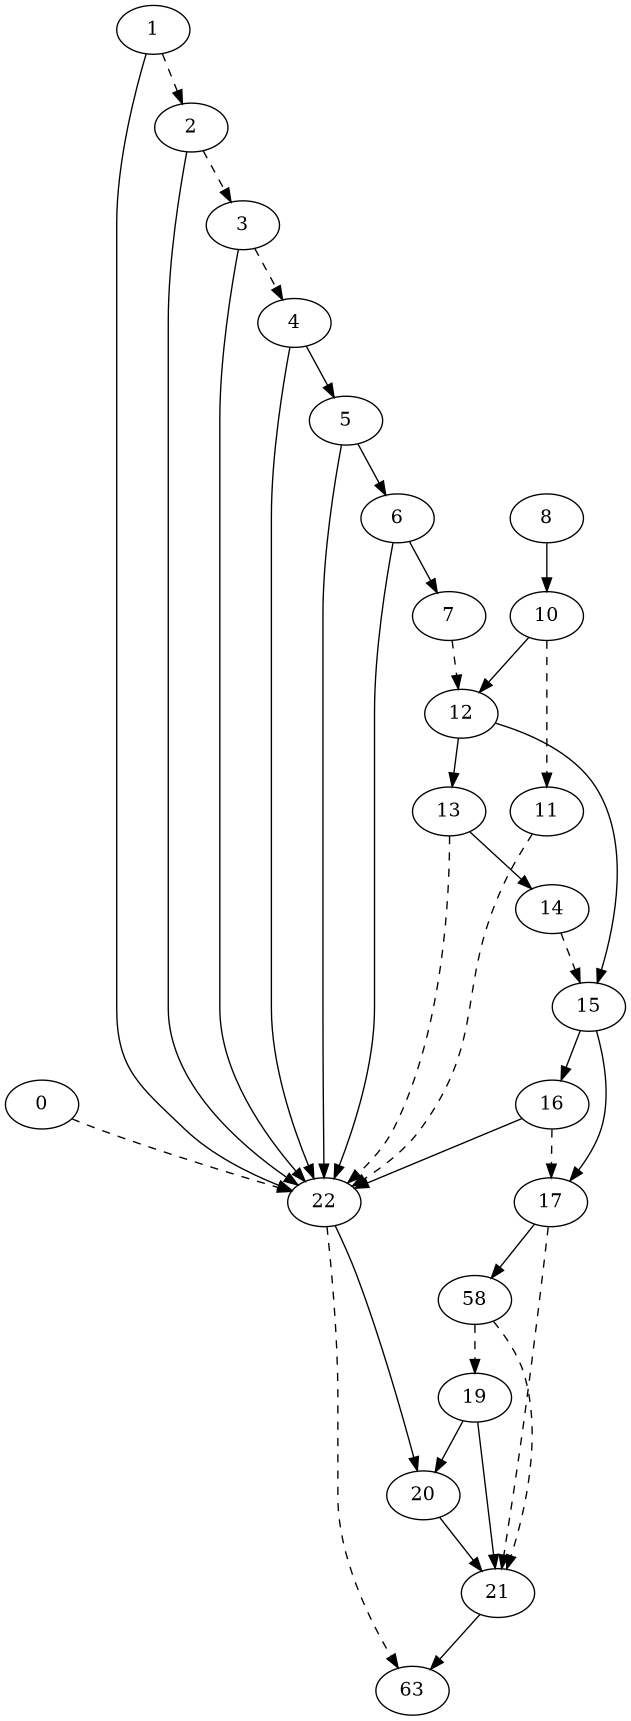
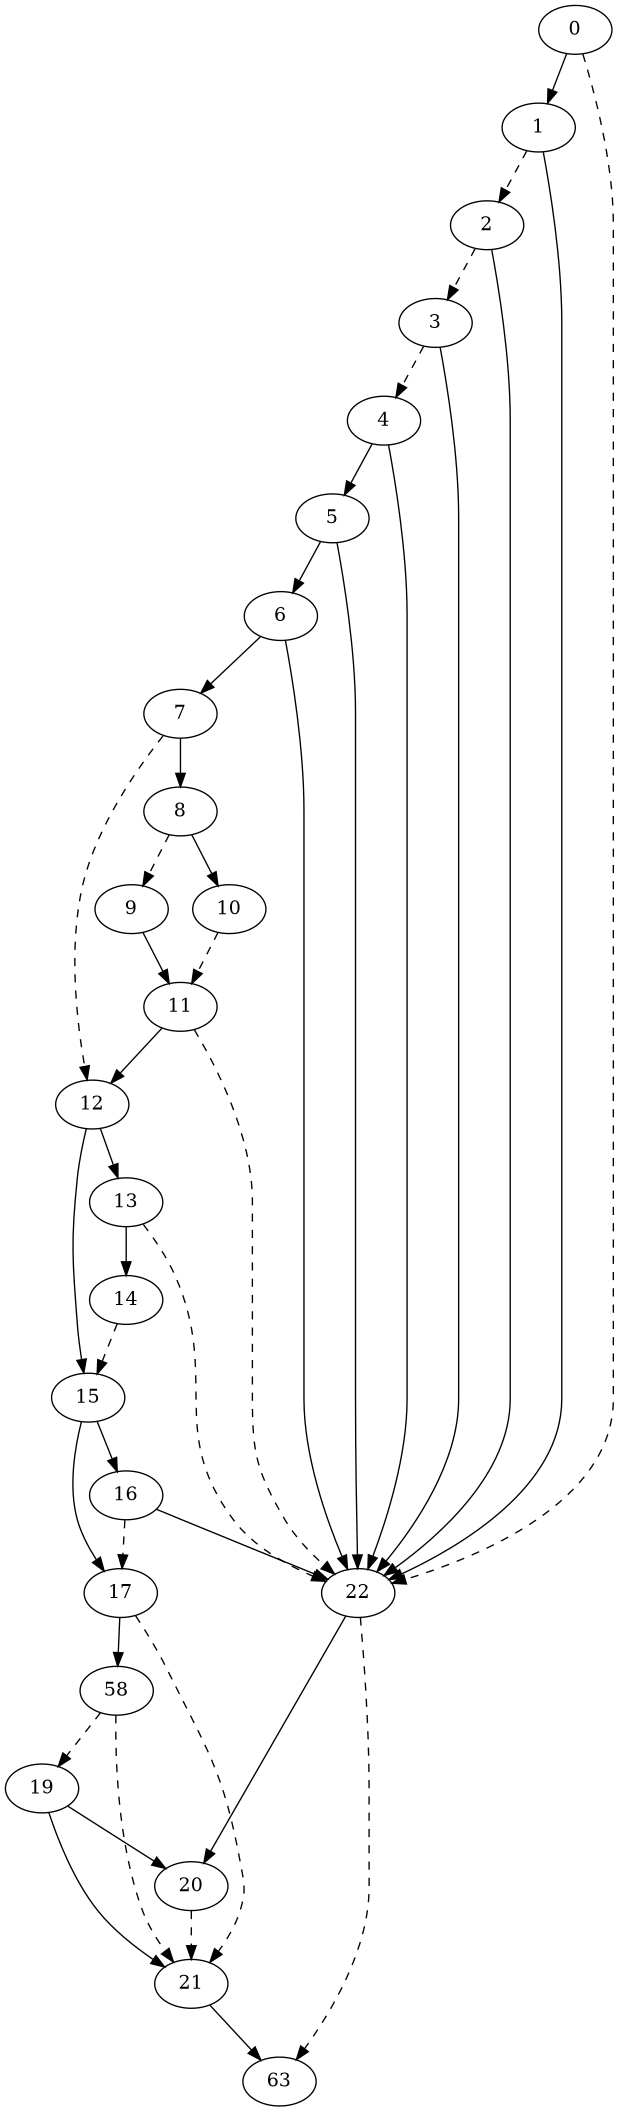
edge "0" -> "1": added
edge "10" -> "12": now "11" -> "12"
edge "7" -> "8": added
node "9": added
edge "20" -> "21": style solid -> dashed
